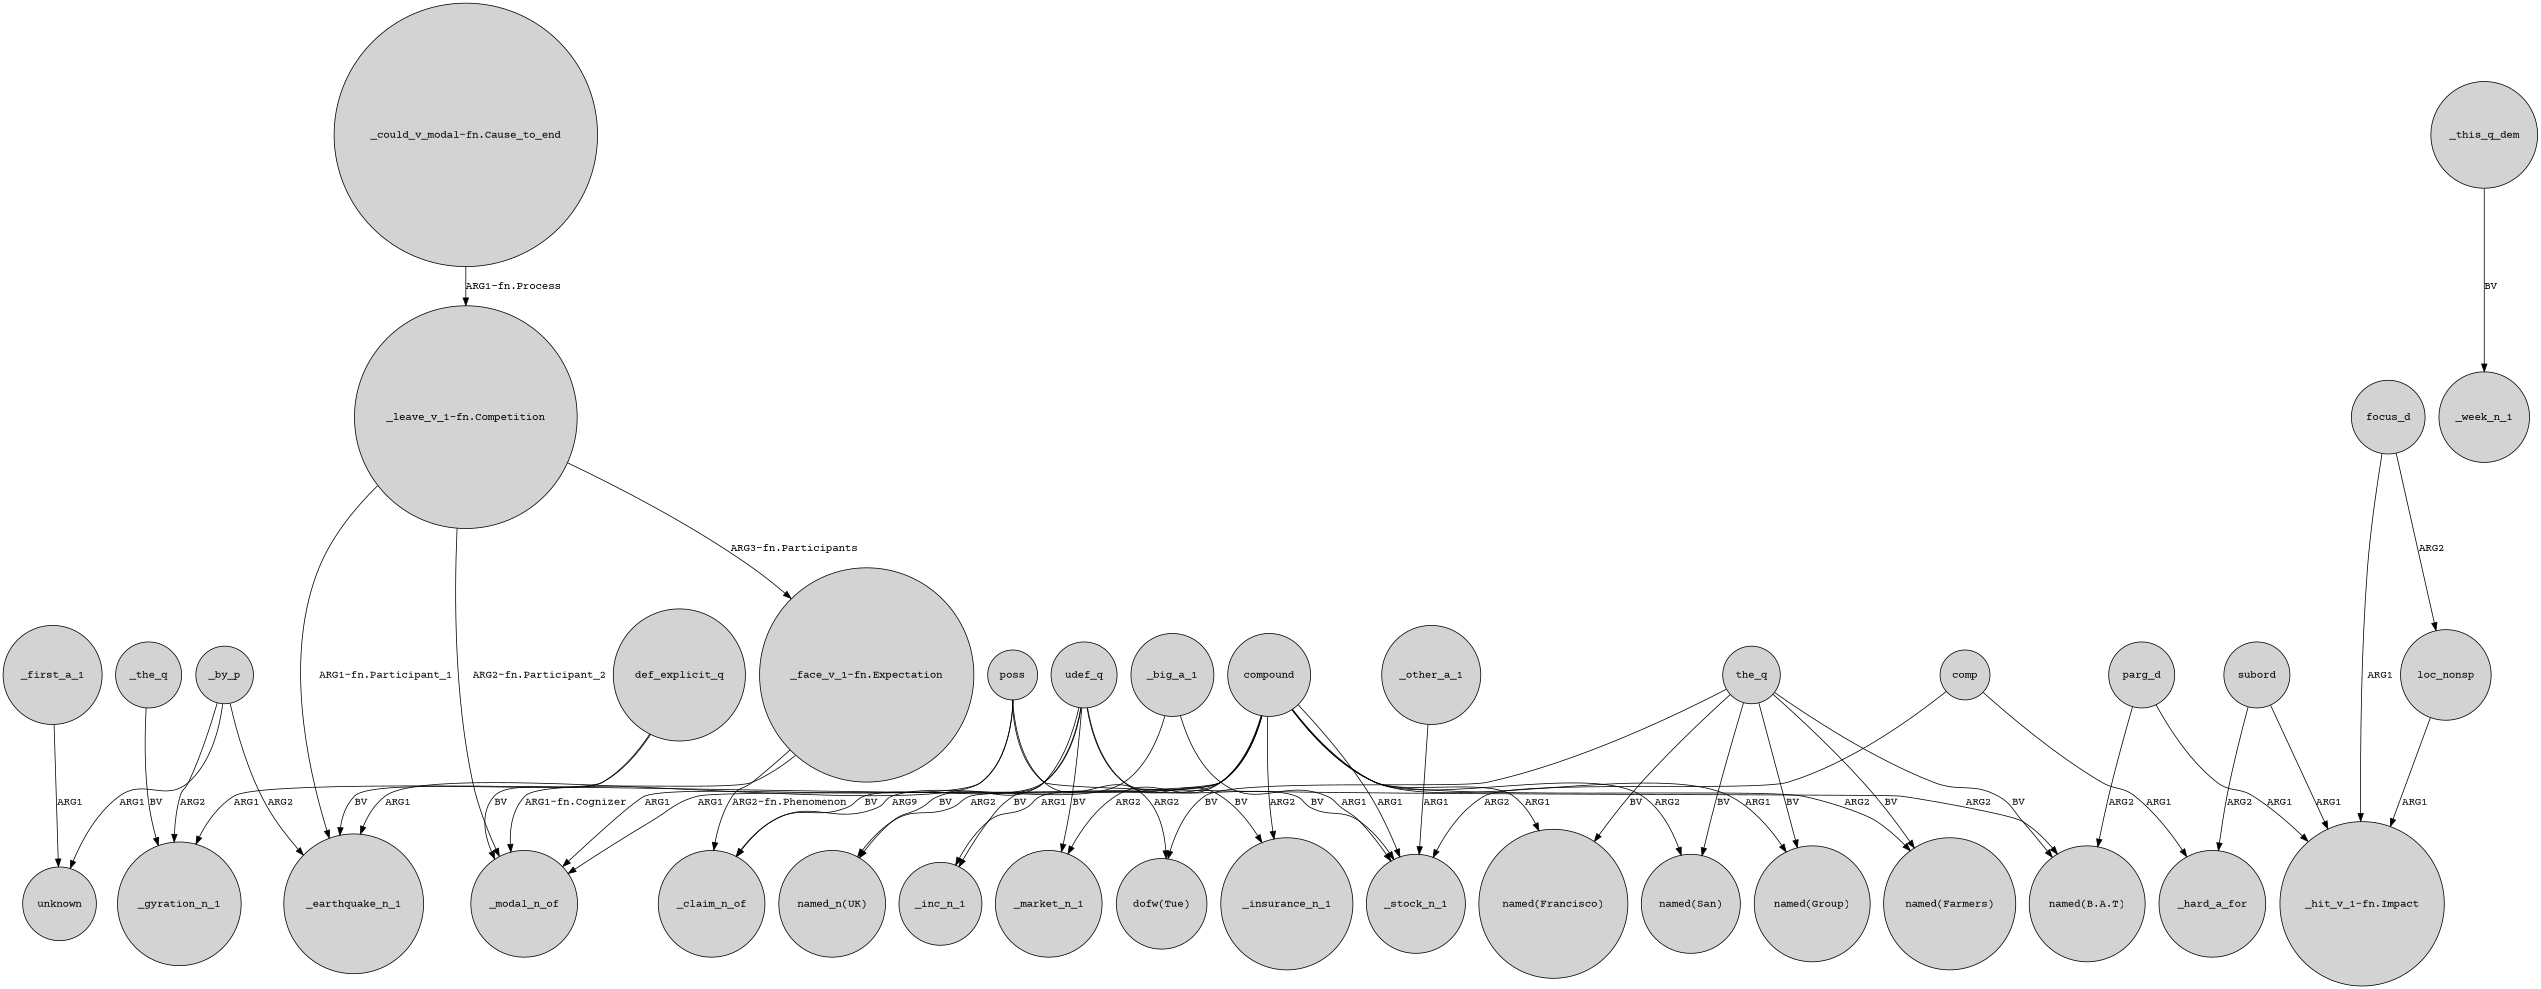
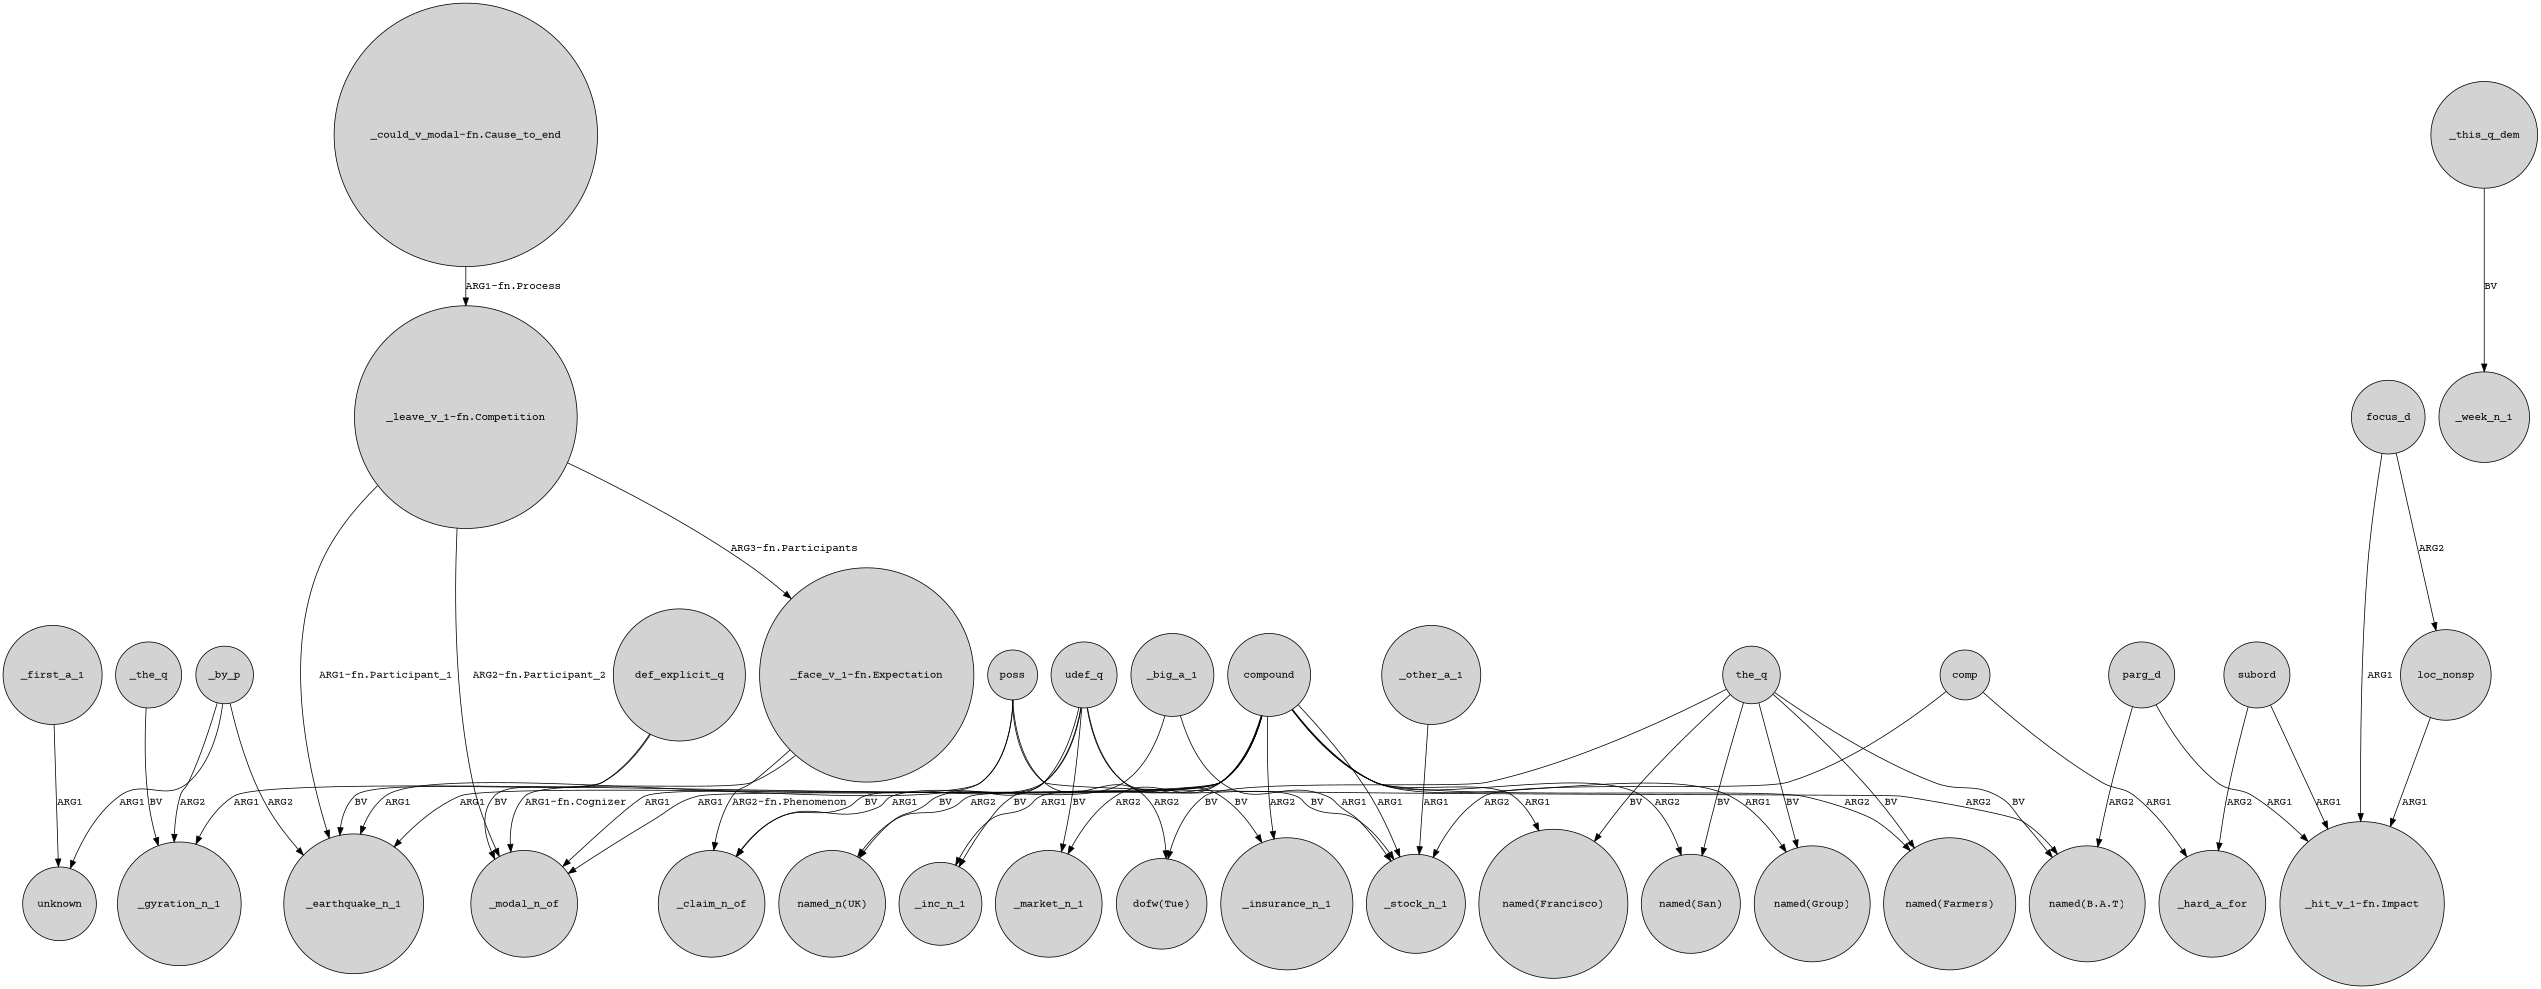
edge "compound" -> "_earthquake_n_1": added, label "ARG1"
edge "_big_a_1" -> "_claim_n_of": label "ARG9" -> "ARG1"
